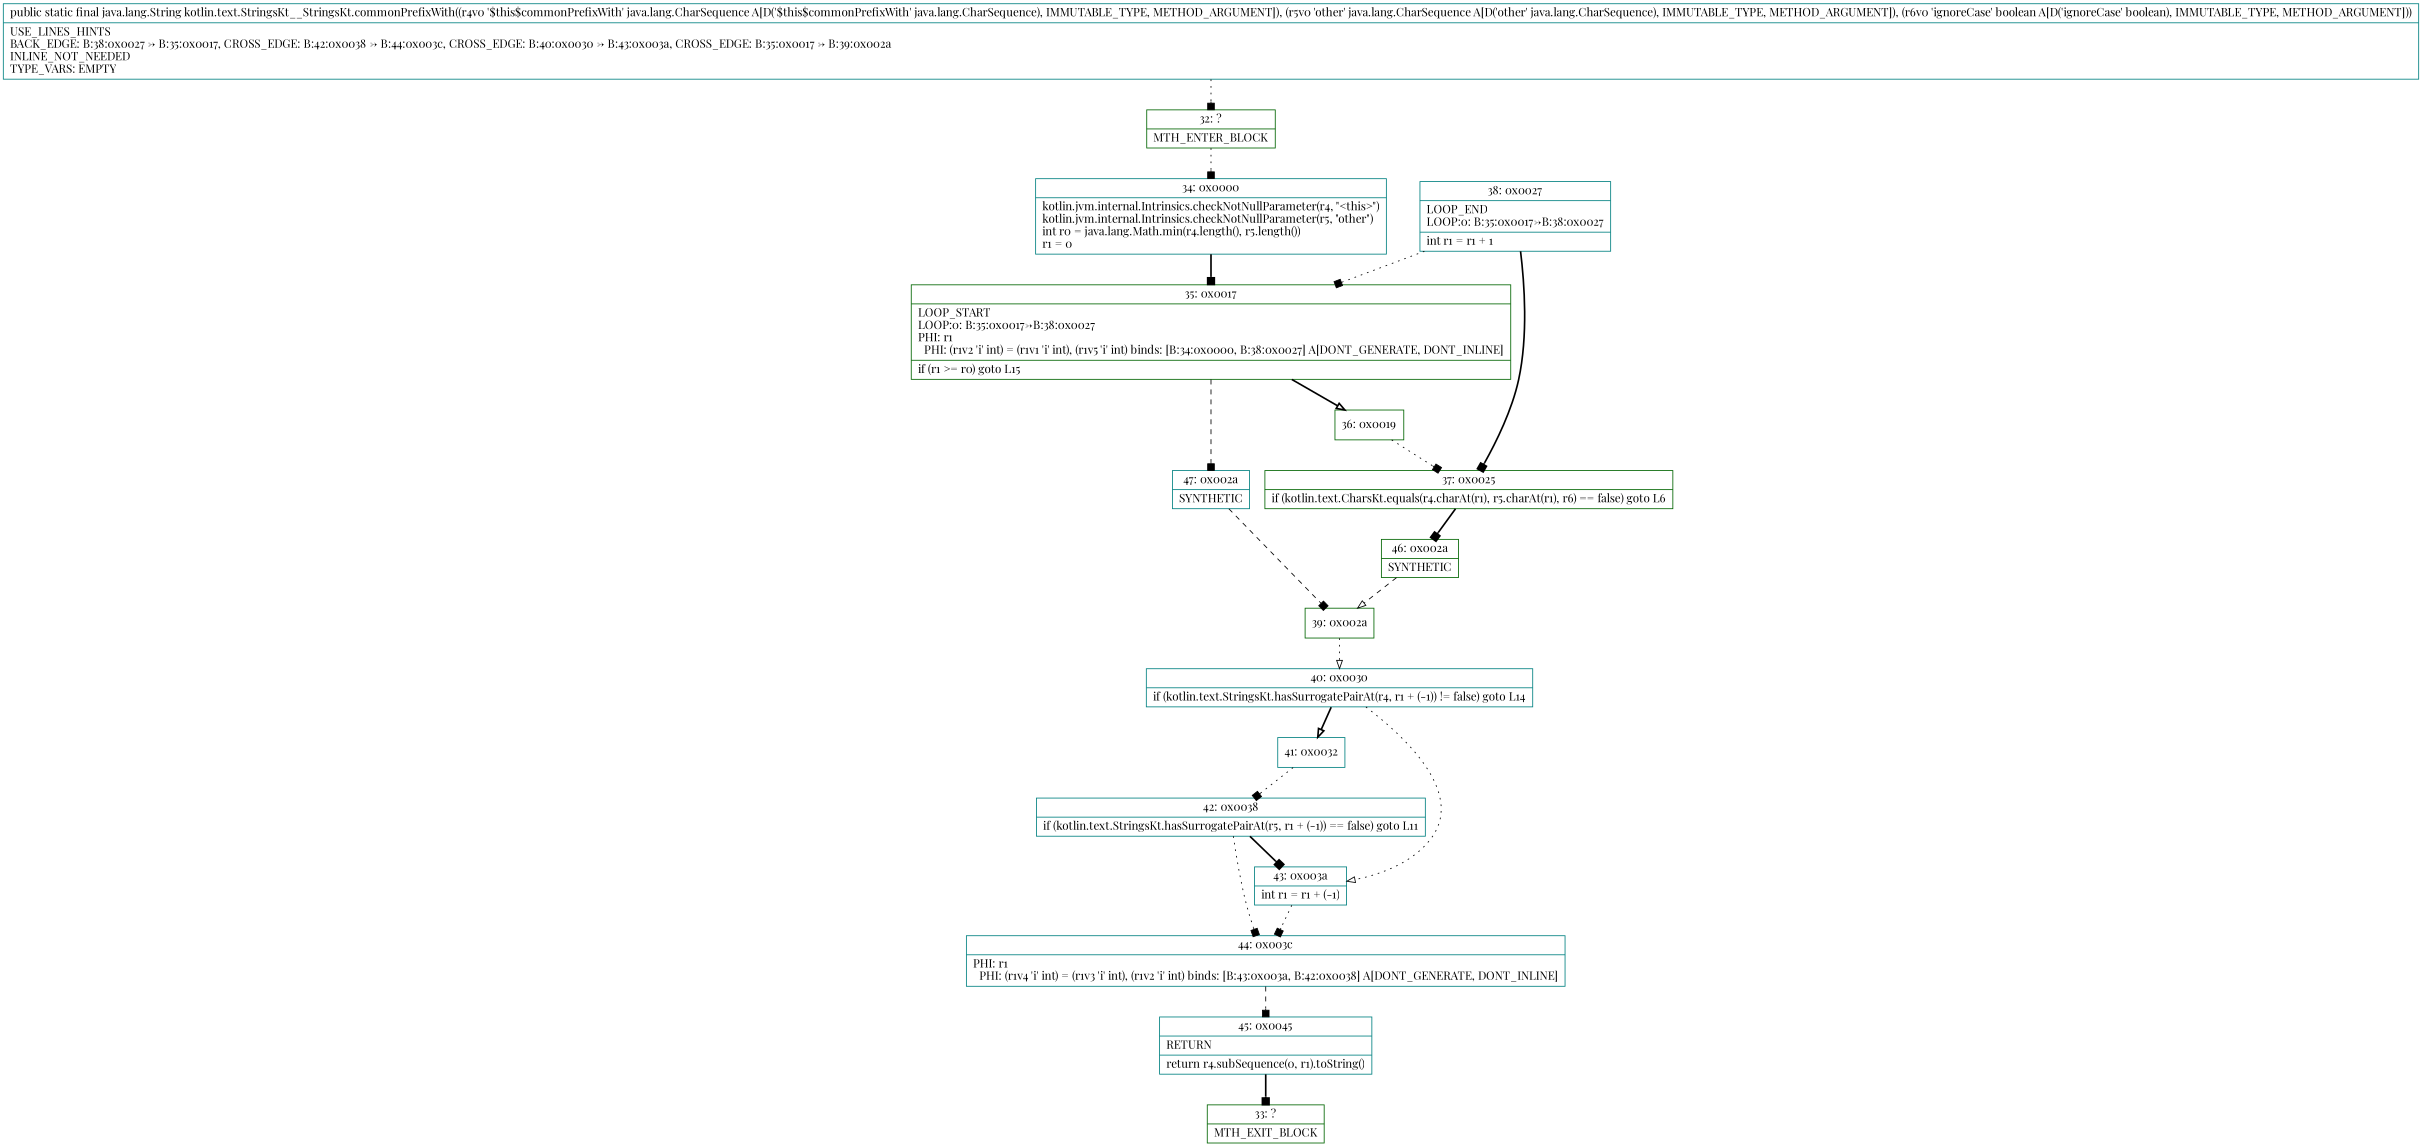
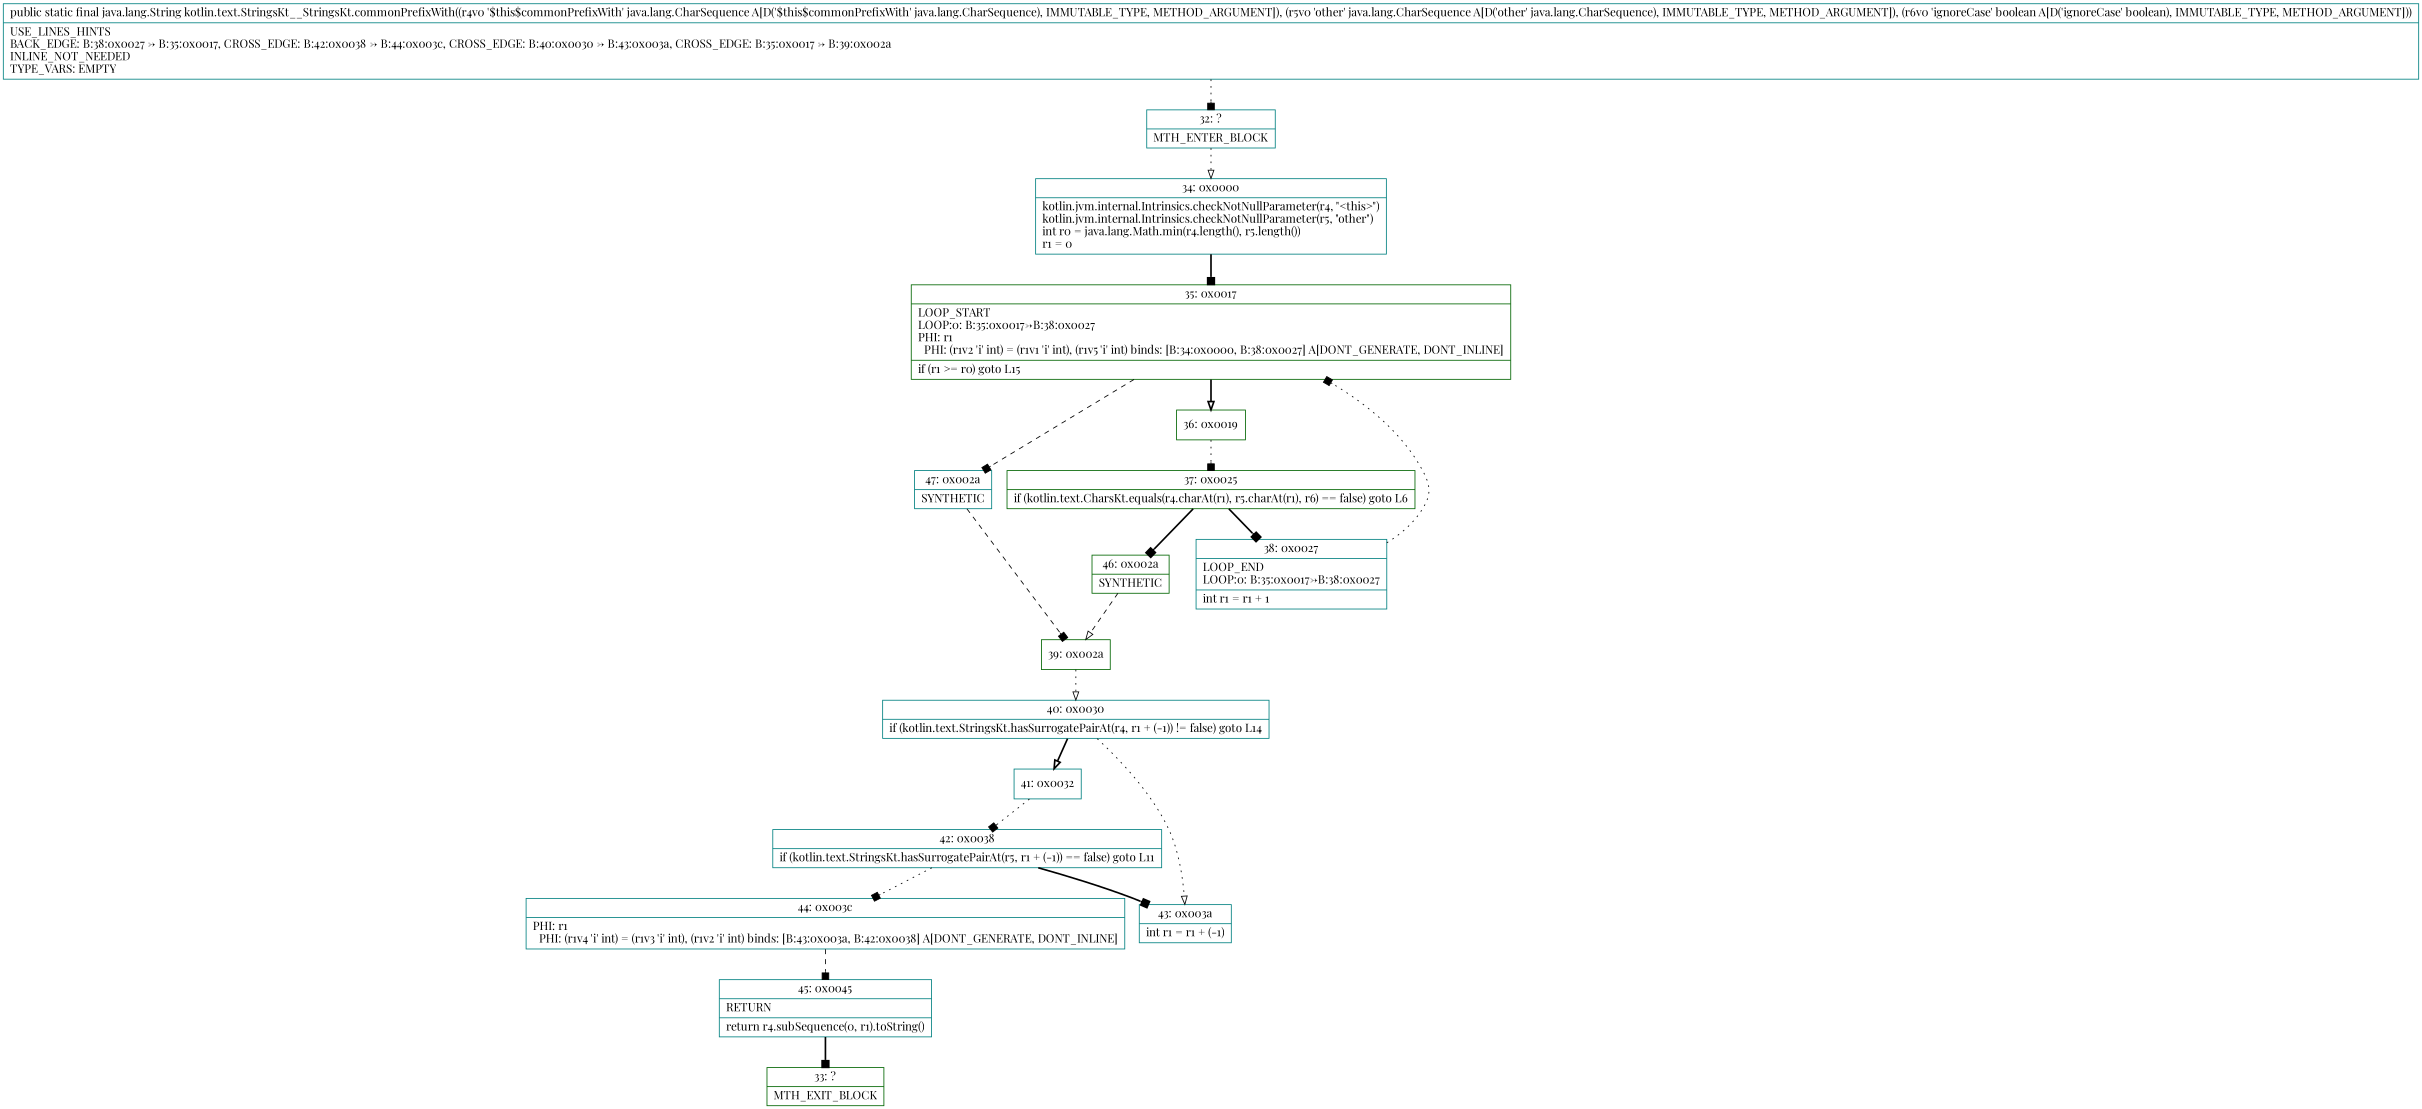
node "32: ?": color darkgreen -> teal
edge "32: ?" -> "34: 0x0000": arrowhead box -> onormal
edge "38: 0x0027" -> "37: 0x0025": reversed
edge "43: 0x003a" -> "44: 0x003c": removed
